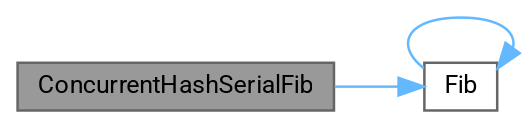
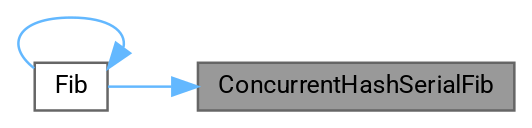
edge "ConcurrentHashSerialFib" -> "Fib": reversed
